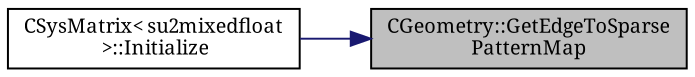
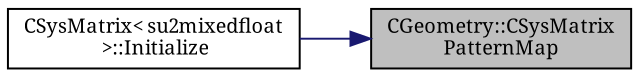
node "CGeometry::GetEdgeToSparse PatternMap": label "CGeometry::GetEdgeToSparse PatternMap" -> "CGeometry::CSysMatrix PatternMap"
